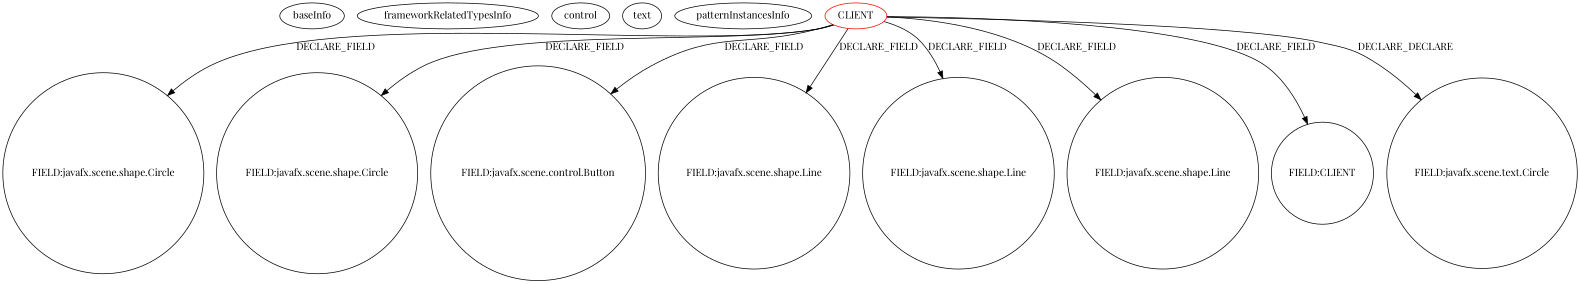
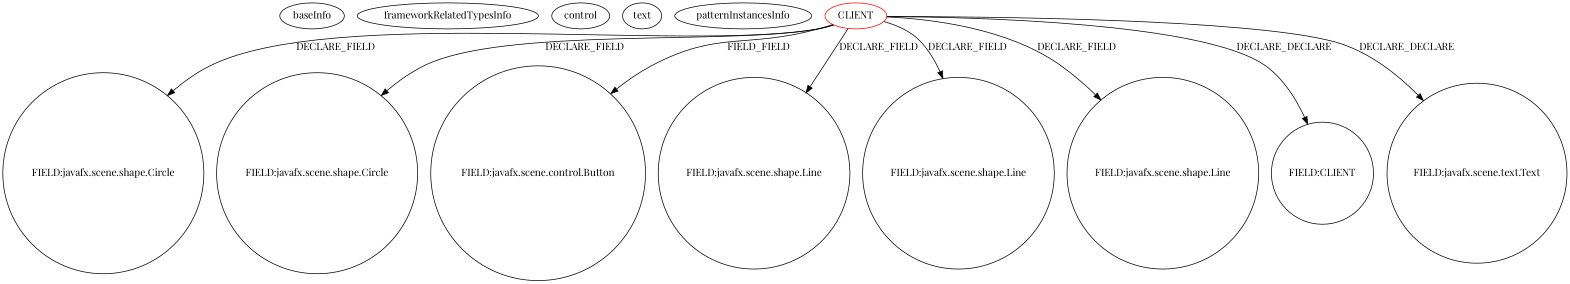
edge "CLIENT" -> "FIELD:javafx.scene.control.Button": label "DECLARE_FIELD" -> "FIELD_FIELD"
edge "CLIENT" -> "FIELD:CLIENT": label "DECLARE_FIELD" -> "DECLARE_DECLARE"
node "FIELD:javafx.scene.text.Circle": label "FIELD:javafx.scene.text.Circle" -> "FIELD:javafx.scene.text.Text"
